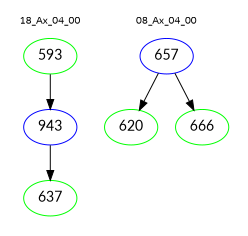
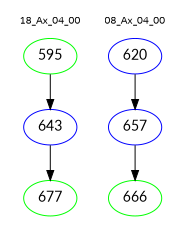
node "593": label "593" -> "595"
edge "657" -> "620": reversed
node "943": label "943" -> "643"
node "620": color green -> blue
node "637": label "637" -> "677"
